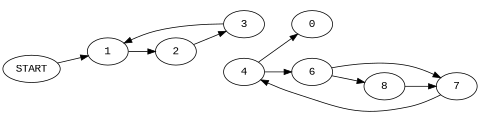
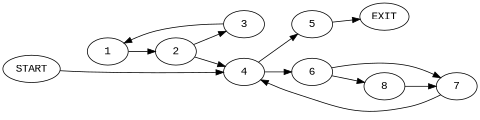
node "EXIT": added
node "0": label "0" -> "5"
edge "START" -> "1": now "START" -> "4"
edge "2" -> "4": added
